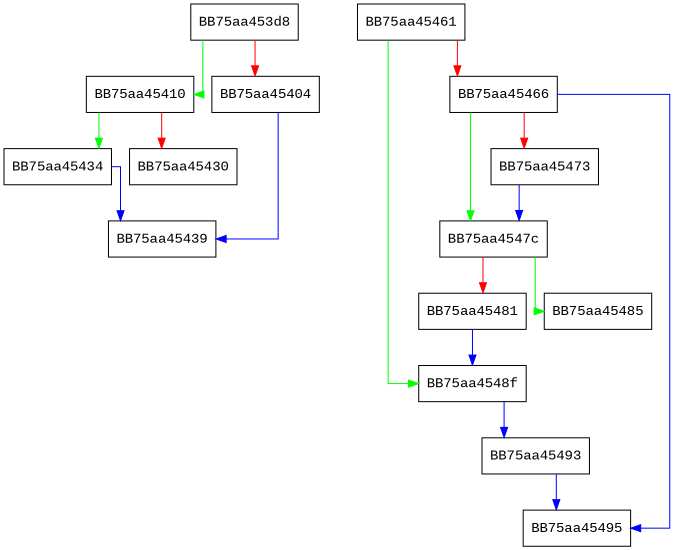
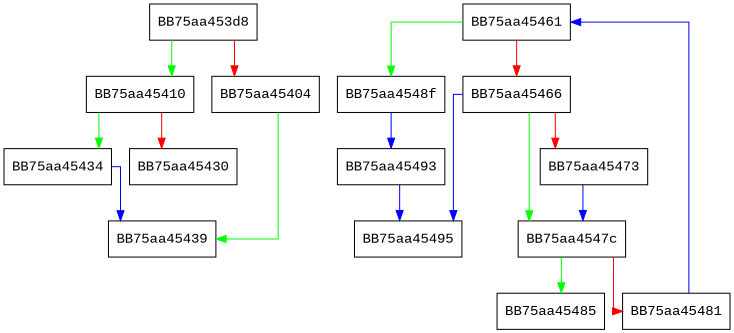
edge "BB75aa45404" -> "BB75aa45439": color blue -> green
edge "BB75aa45481" -> "BB75aa4548f": now "BB75aa45481" -> "BB75aa45461"
